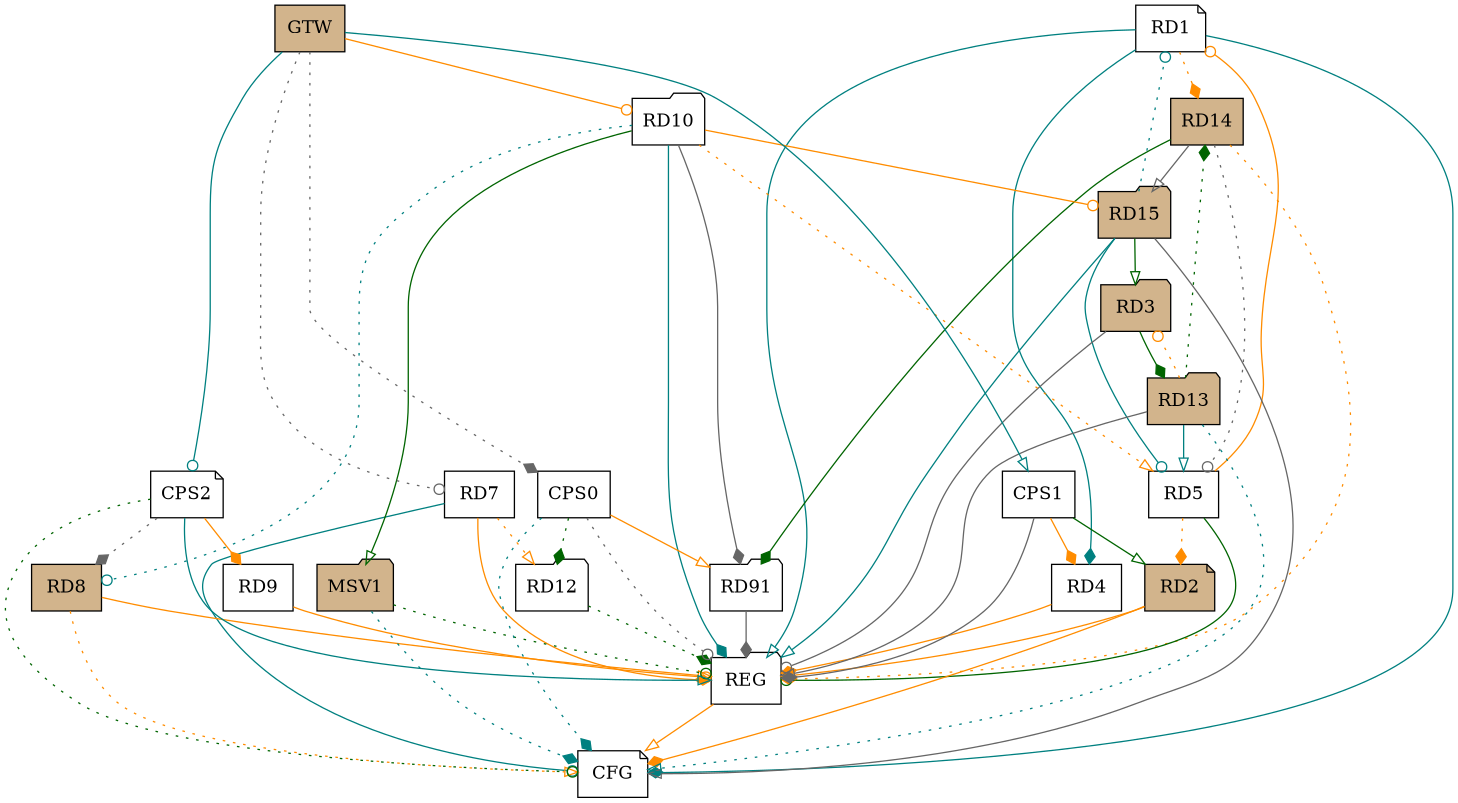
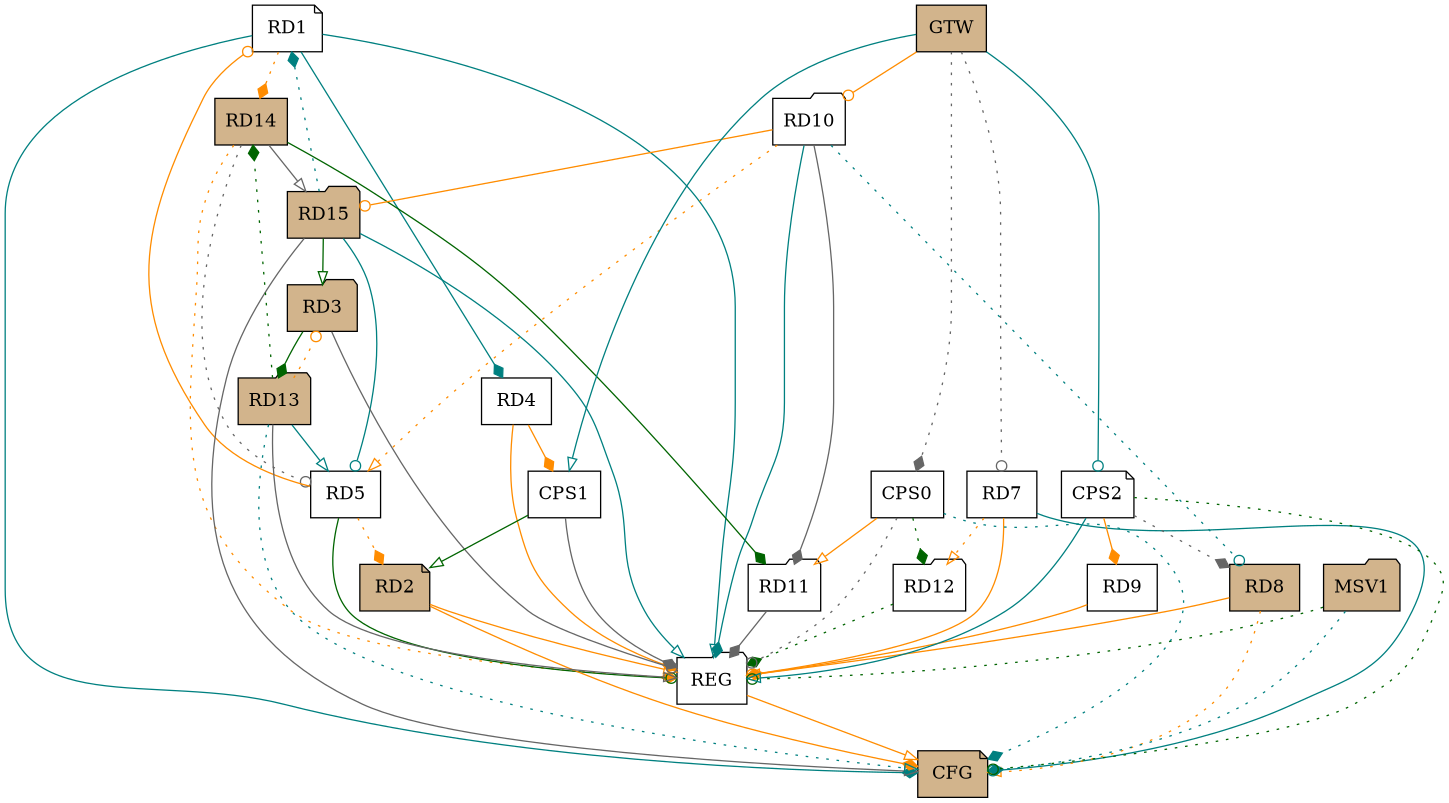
edge "RD15" -> "RD1": arrowhead odot -> diamond
edge "RD10" -> "MSV1": removed
edge "CPS1" -> "RD4": reversed
node "RD91": label "RD91" -> "RD11"
node "CFG": fillcolor white -> tan
